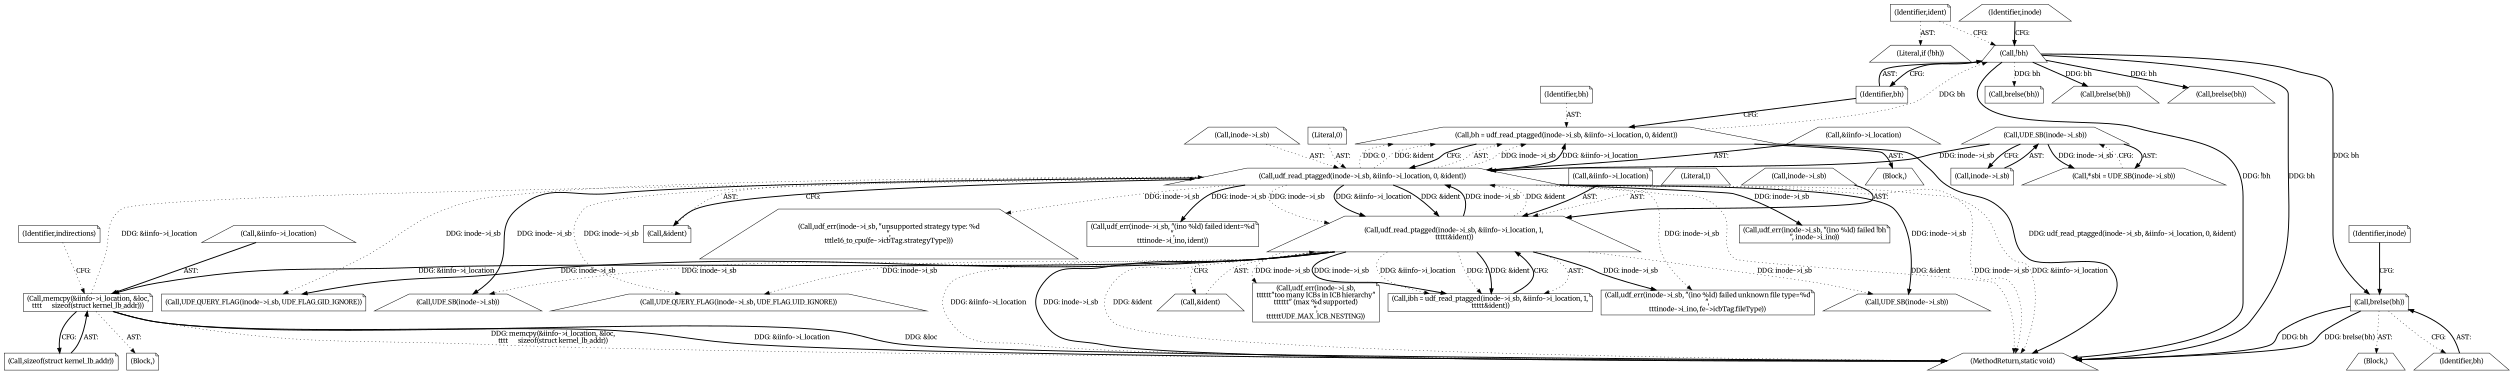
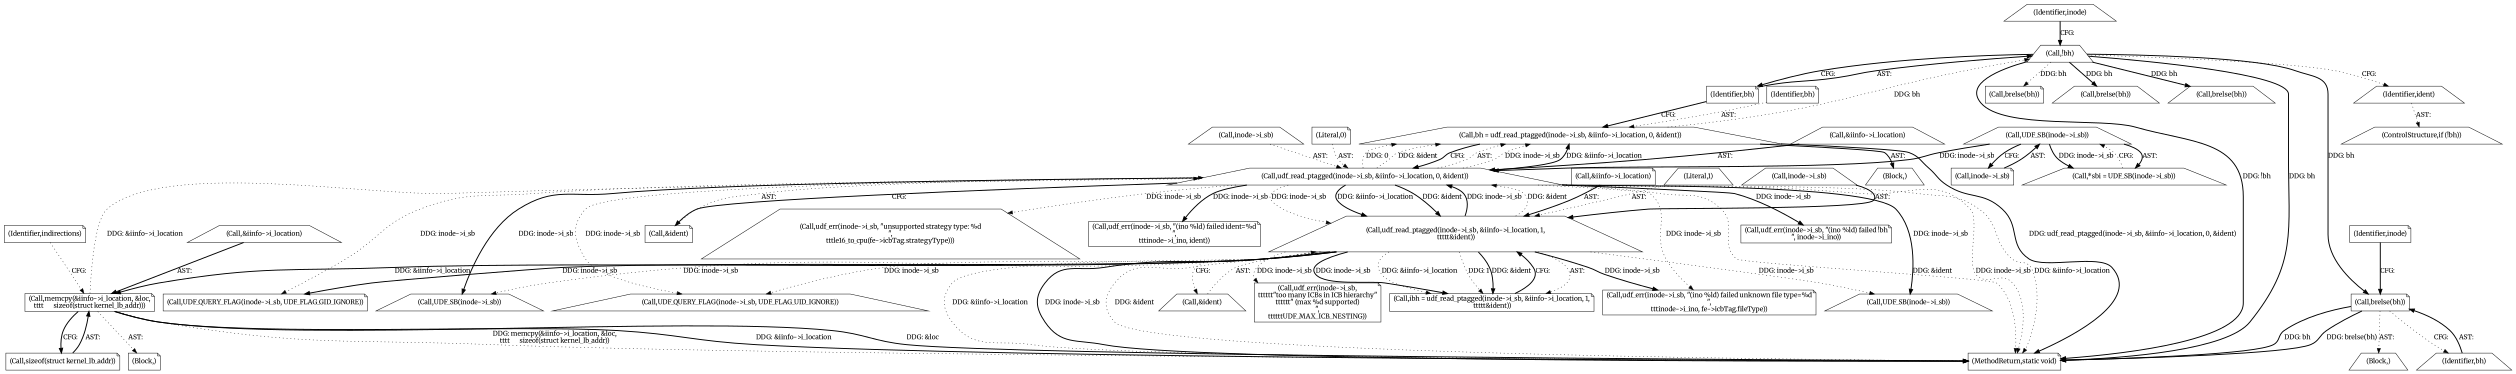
node "(Identifier,ident)": shape note -> trapezium
edge "(Identifier,ident)" -> "(Call,!bh)": reversed
node "(Literal,if (!bh))": label "(Literal,if (!bh))" -> "(ControlStructure,if (!bh))"
node "(MethodReturn,static void)": shape trapezium -> note
